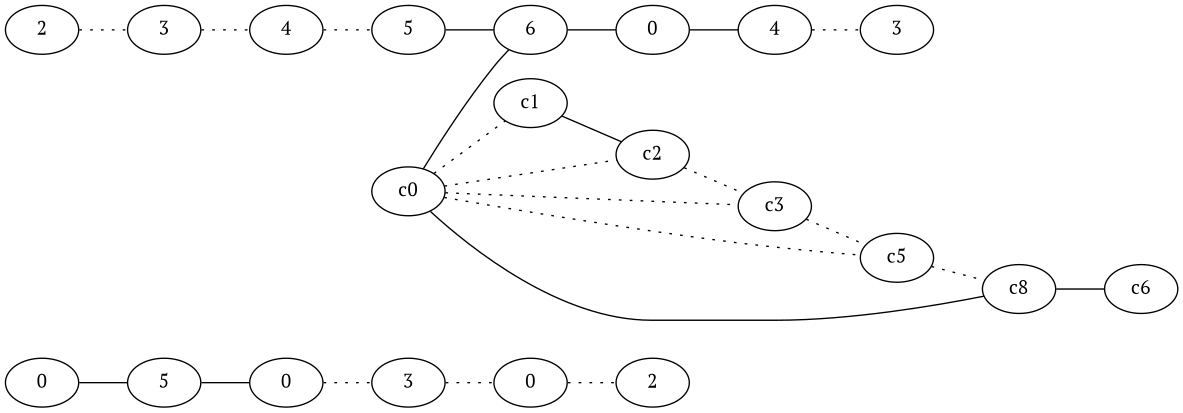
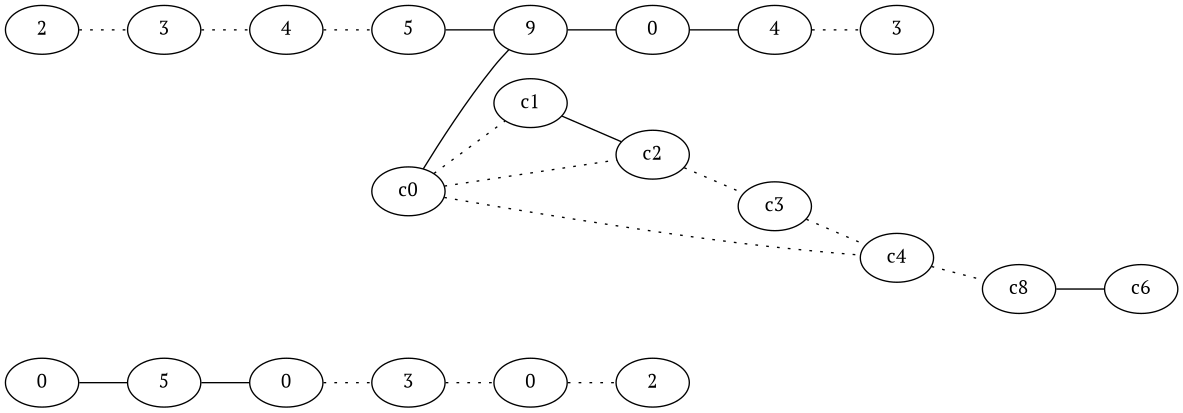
node "6": label "6" -> "9"
edge "c0" -- "c3": removed
node "c5": label "c5" -> "c4"
edge "c0" -- "c8": removed
